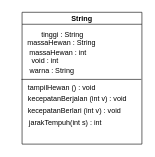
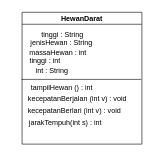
node "String": label "String" -> "HewanDarat"
node "massaHewan : String": label "massaHewan : String" -> "jenisHewan : String"
node "void : int": label "void : int" -> "tinggi : int"
node "warna : String": label "warna : String" -> "int : String"
node "tampilHewan () : void": label "tampilHewan () : void" -> "tampilHewan () : int"
